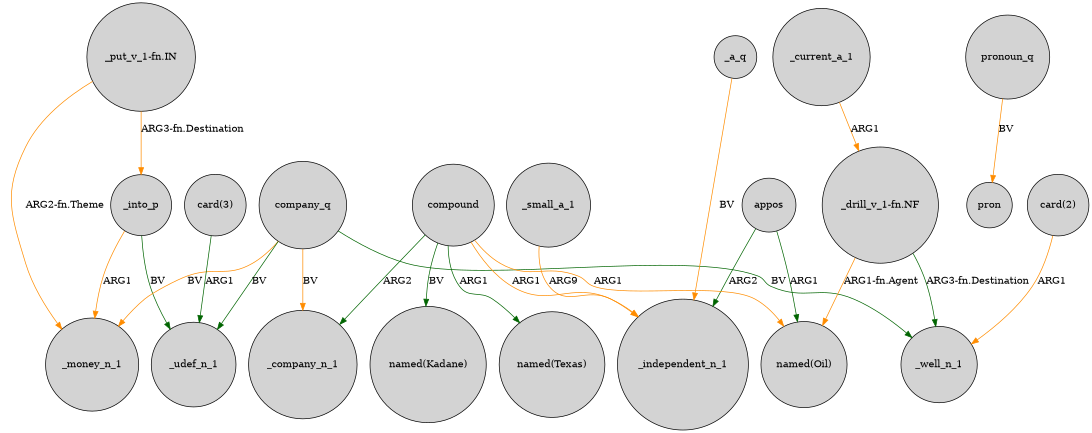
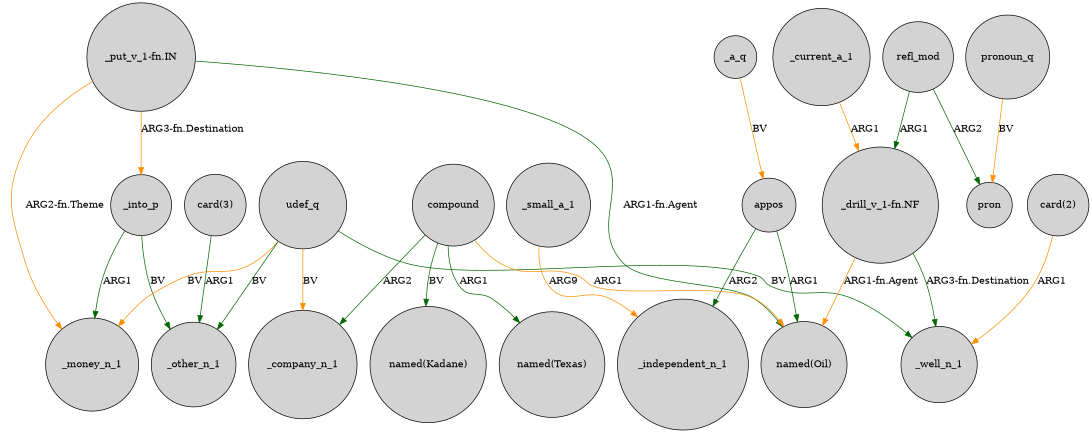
node "refl_mod": added
edge "_put_v_1-fn.IN" -> "named(Oil)": added, label "ARG1-fn.Agent"
edge "_a_q" -> "_independent_n_1": now "_a_q" -> "appos"
node "company_q": label "company_q" -> "udef_q"
edge "_into_p" -> "_money_n_1": color darkorange -> darkgreen
edge "compound" -> "_independent_n_1": removed, label "ARG1"
node "_udef_n_1": label "_udef_n_1" -> "_other_n_1"
